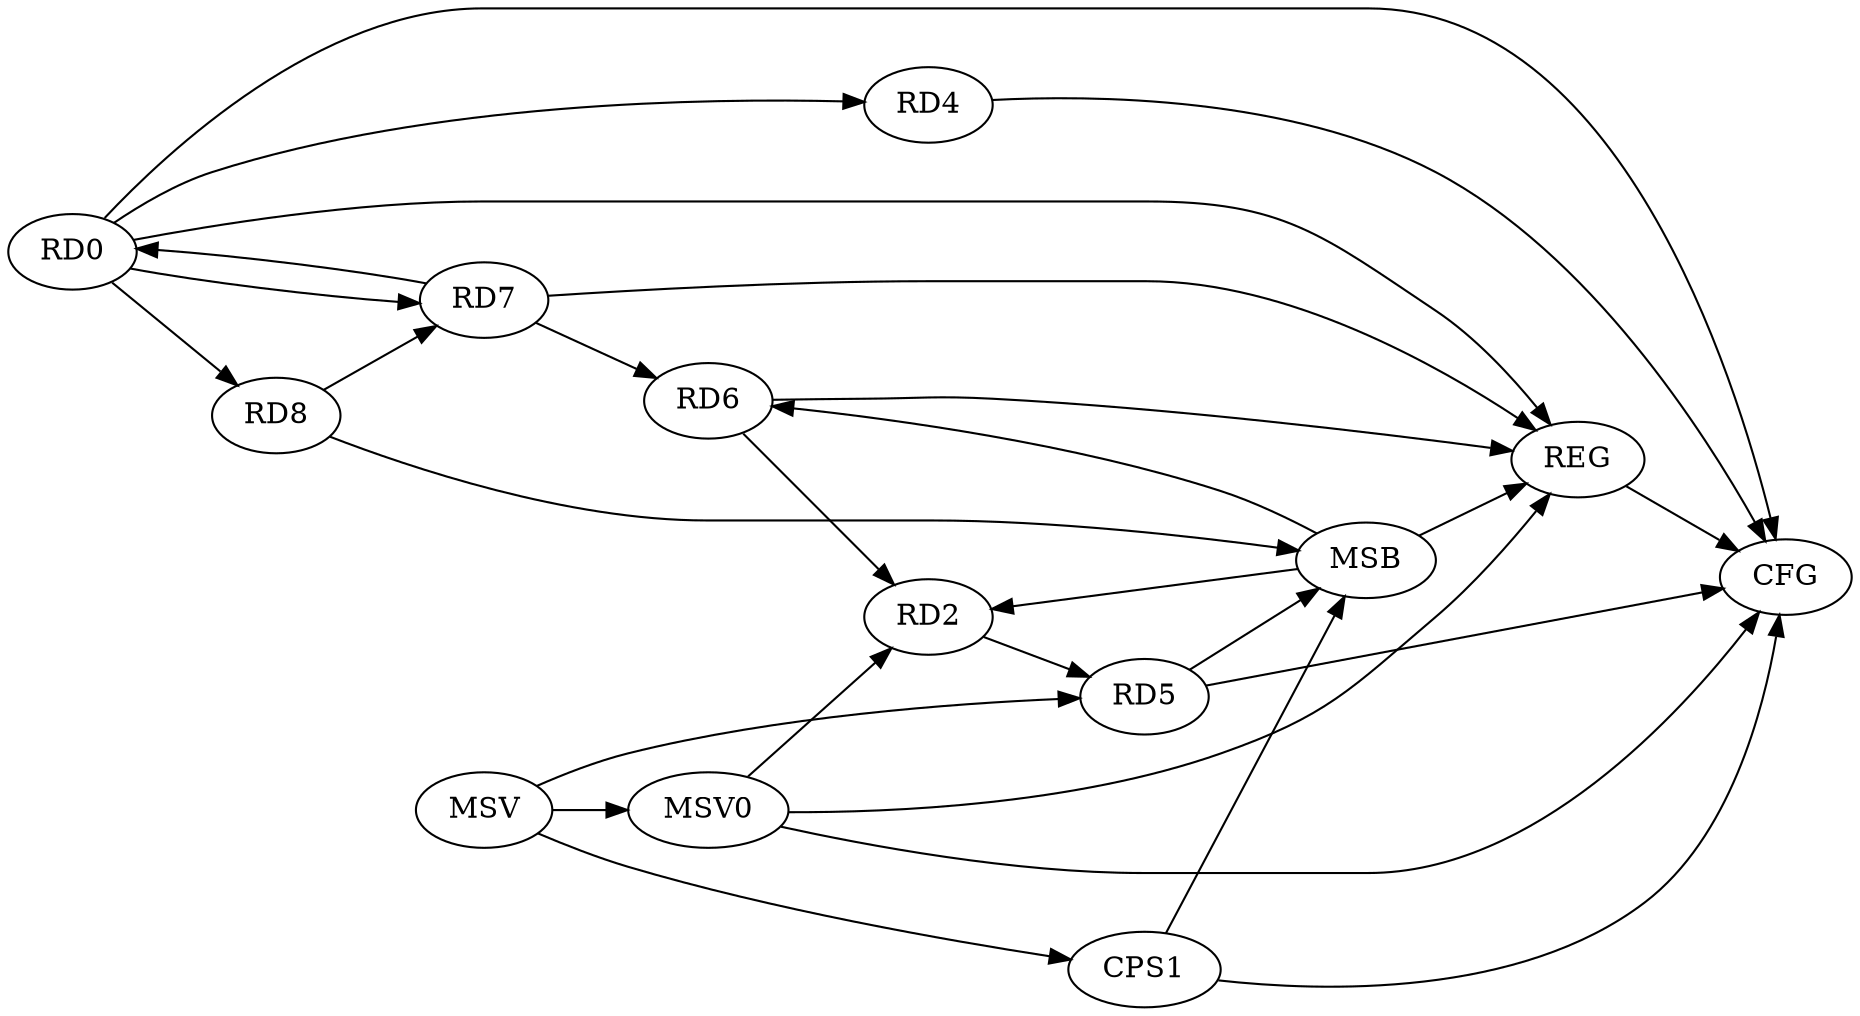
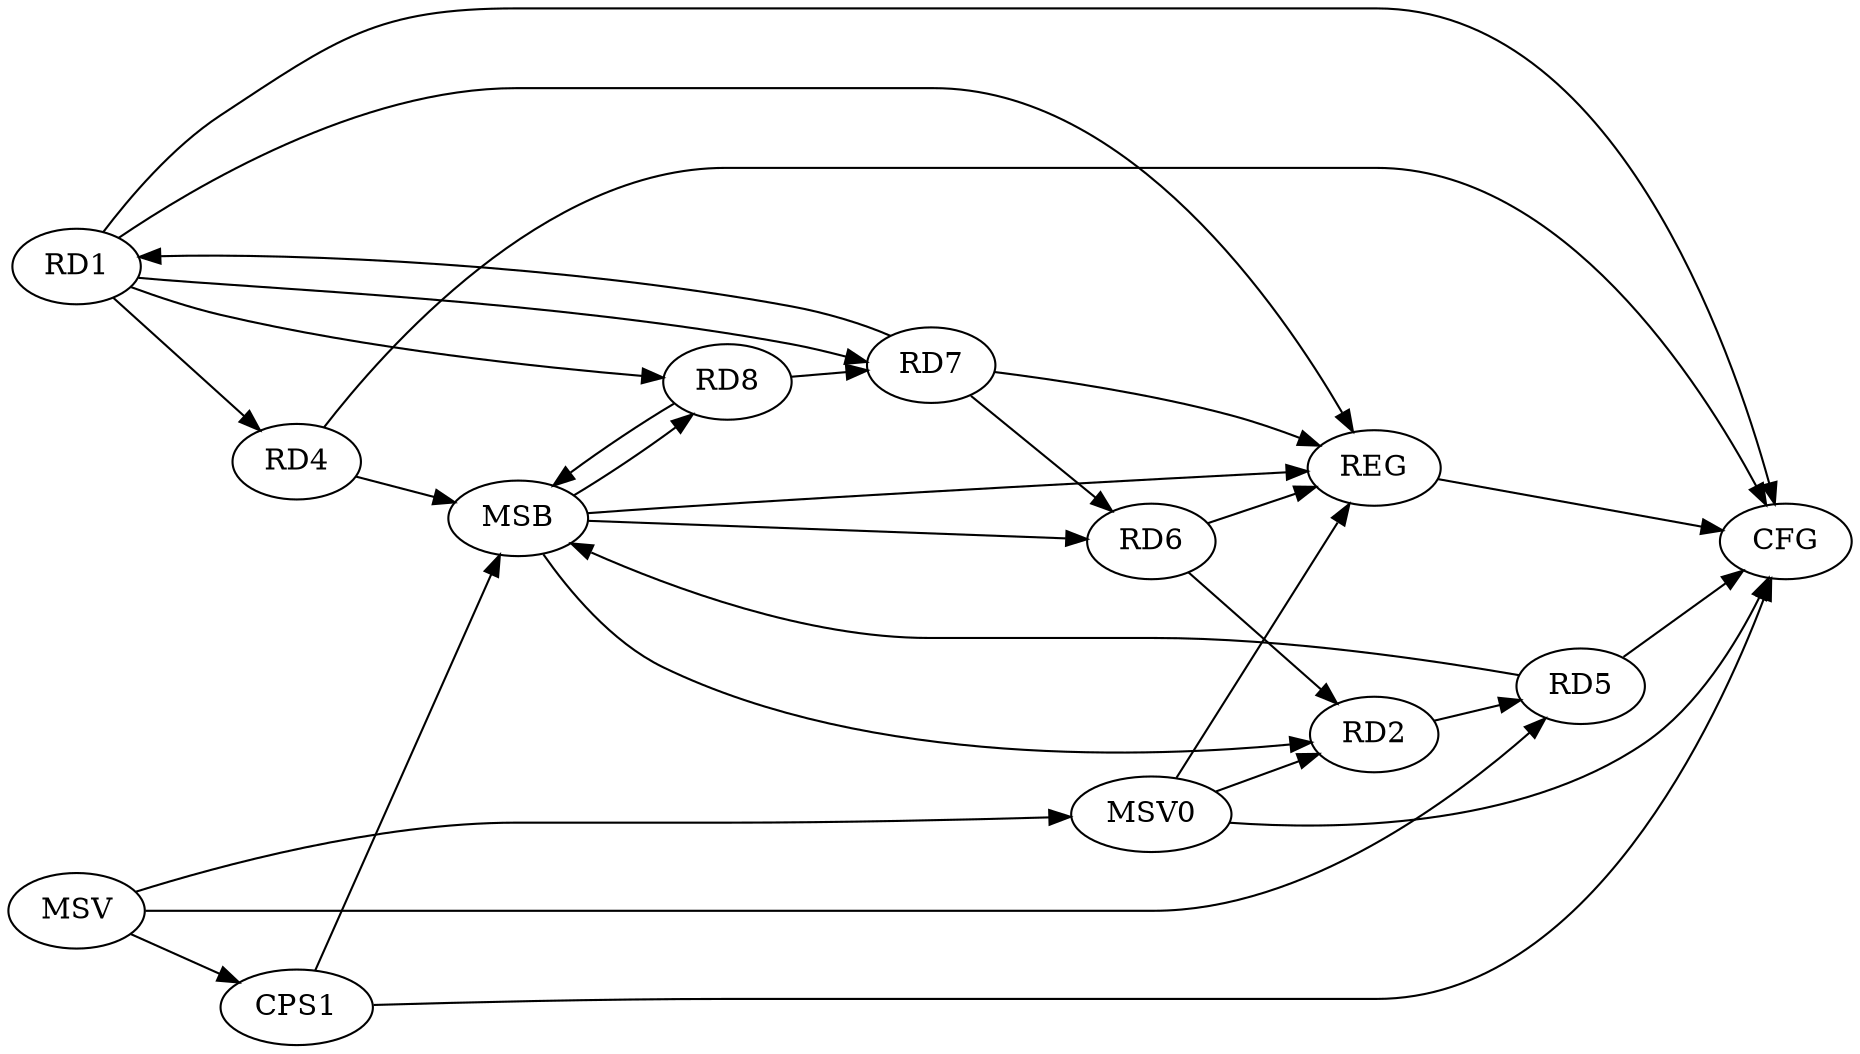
node "RD0": label "RD0" -> "RD1"
edge "MSB" -> "RD8": added
edge "RD4" -> "MSB": added
